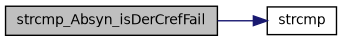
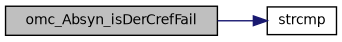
node "strcmp_Absyn_isDerCrefFail": label "strcmp_Absyn_isDerCrefFail" -> "omc_Absyn_isDerCrefFail"
